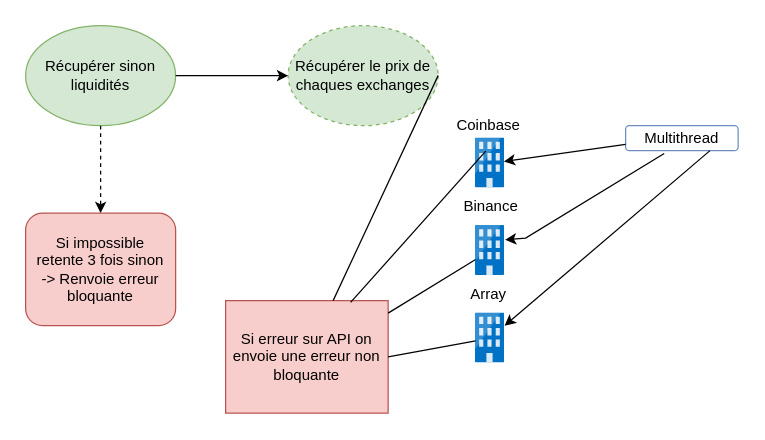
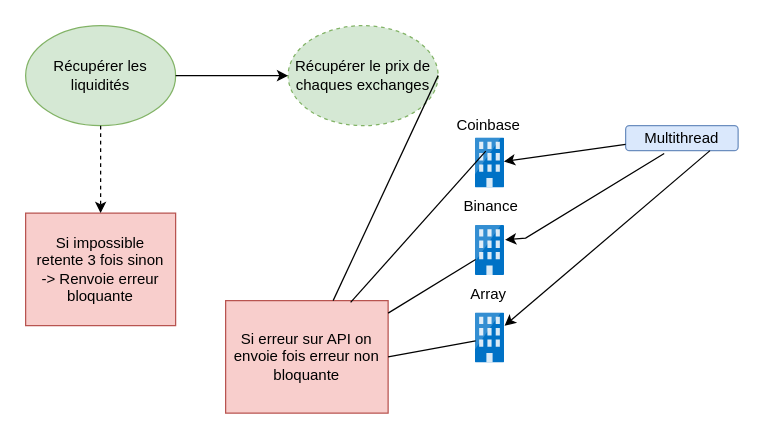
node "Récupérer sinon liquidités": label "Récupérer sinon liquidités" -> "Récupérer les liquidités"
node "Multithread": fillcolor #ffffff -> #dae8fc
node "Si impossible retente 3 fois sinon -> Renvoie erreur bloquante": shape rounded rectangle -> rectangle
node "Si erreur sur API on envoie une erreur non bloquante": label "Si erreur sur API on envoie une erreur non bloquante" -> "Si erreur sur API on envoie fois erreur non bloquante"
